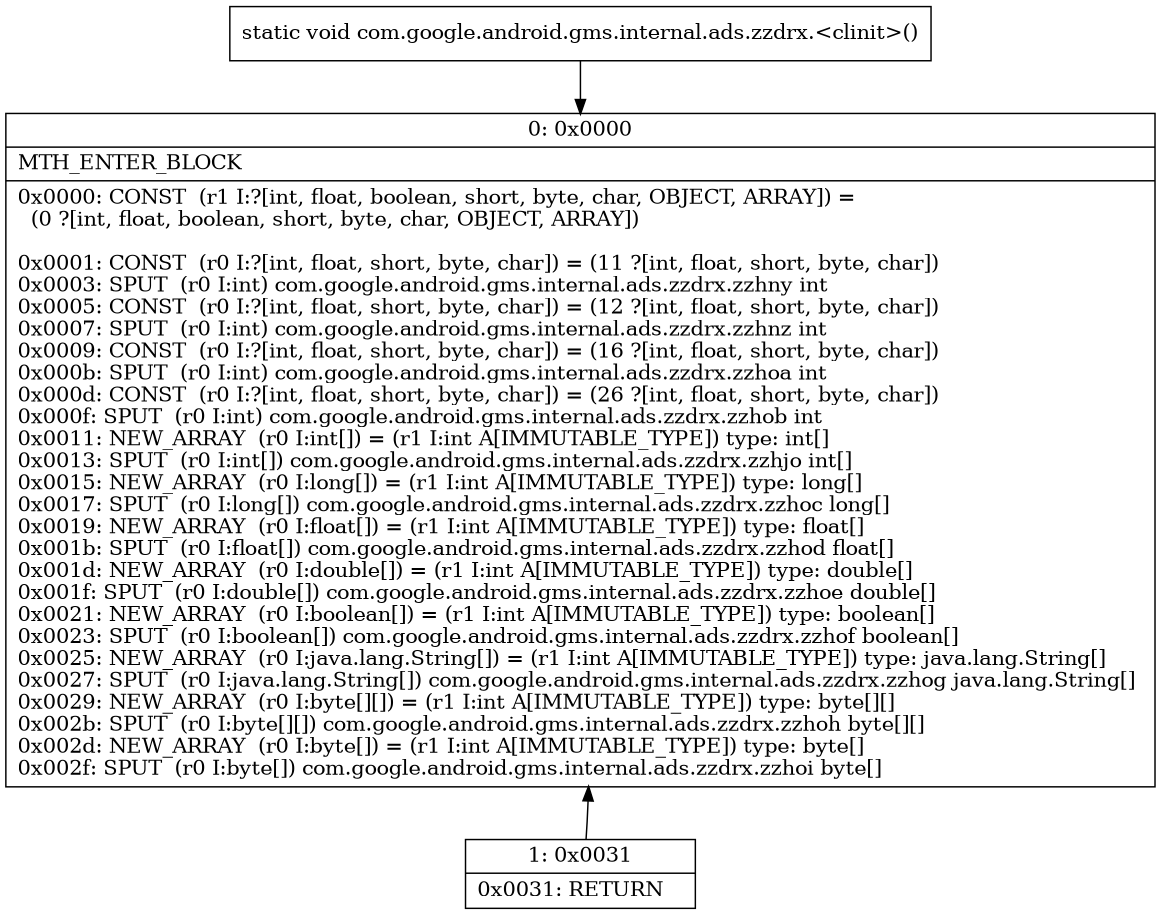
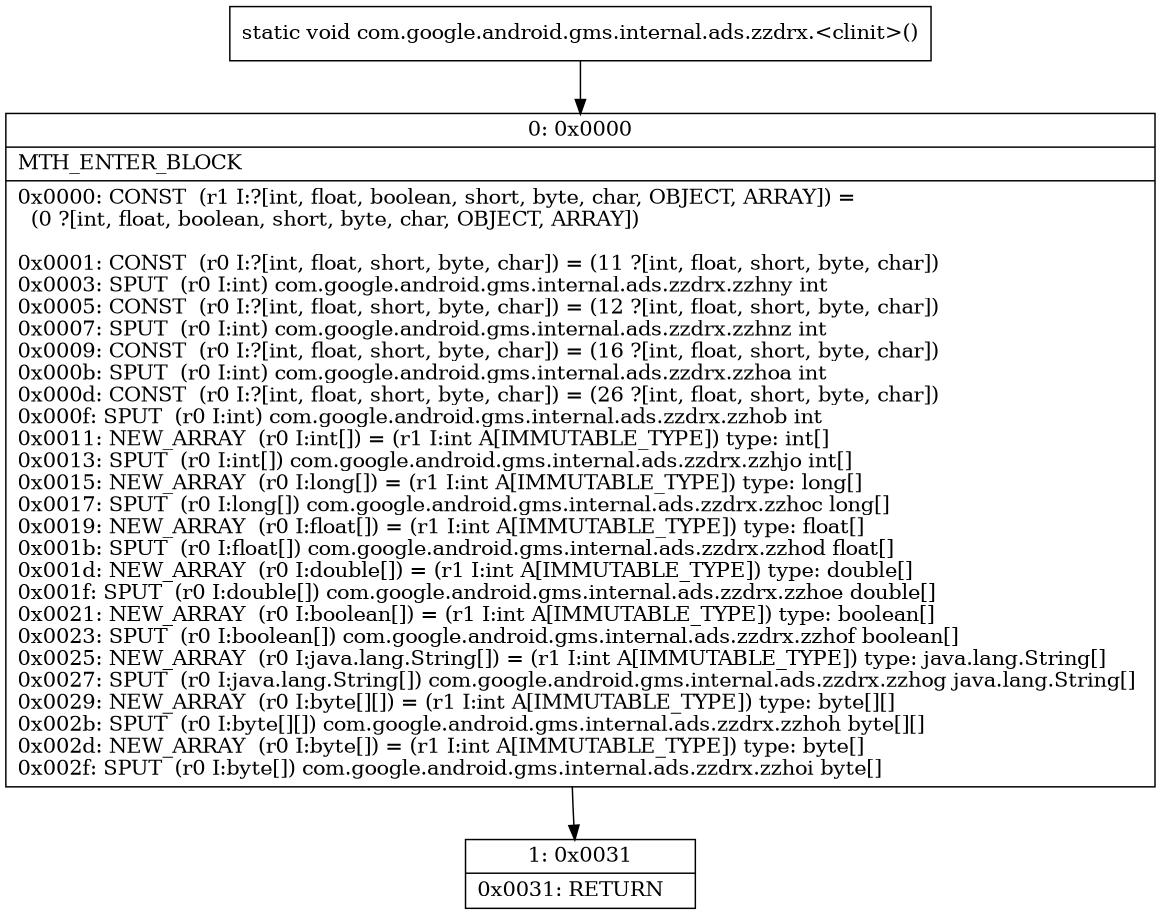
edge "1: 0x0031" -> "0: 0x0000": reversed
